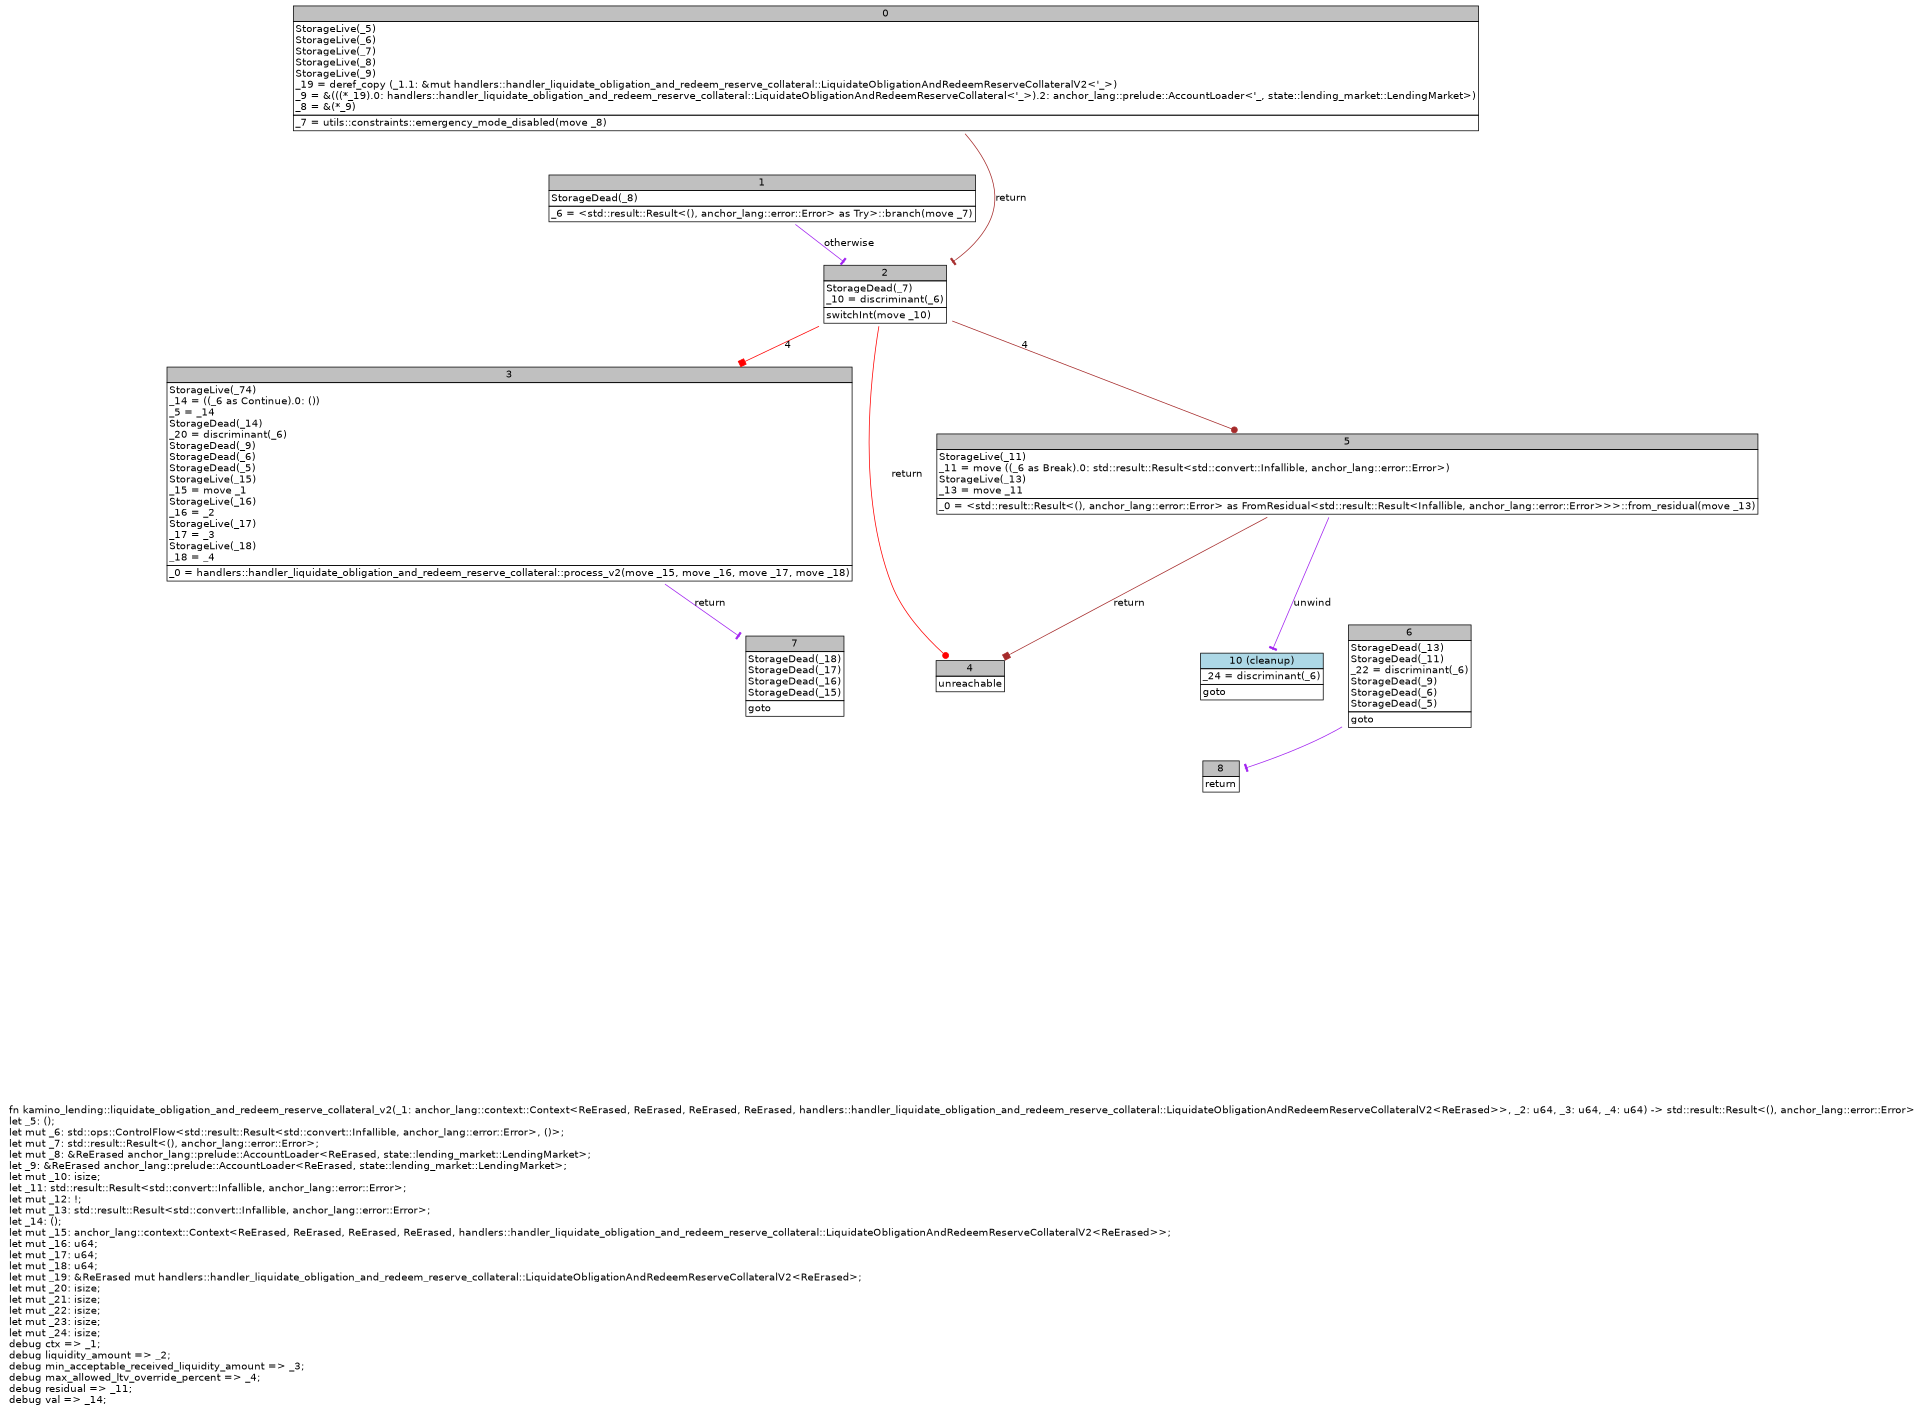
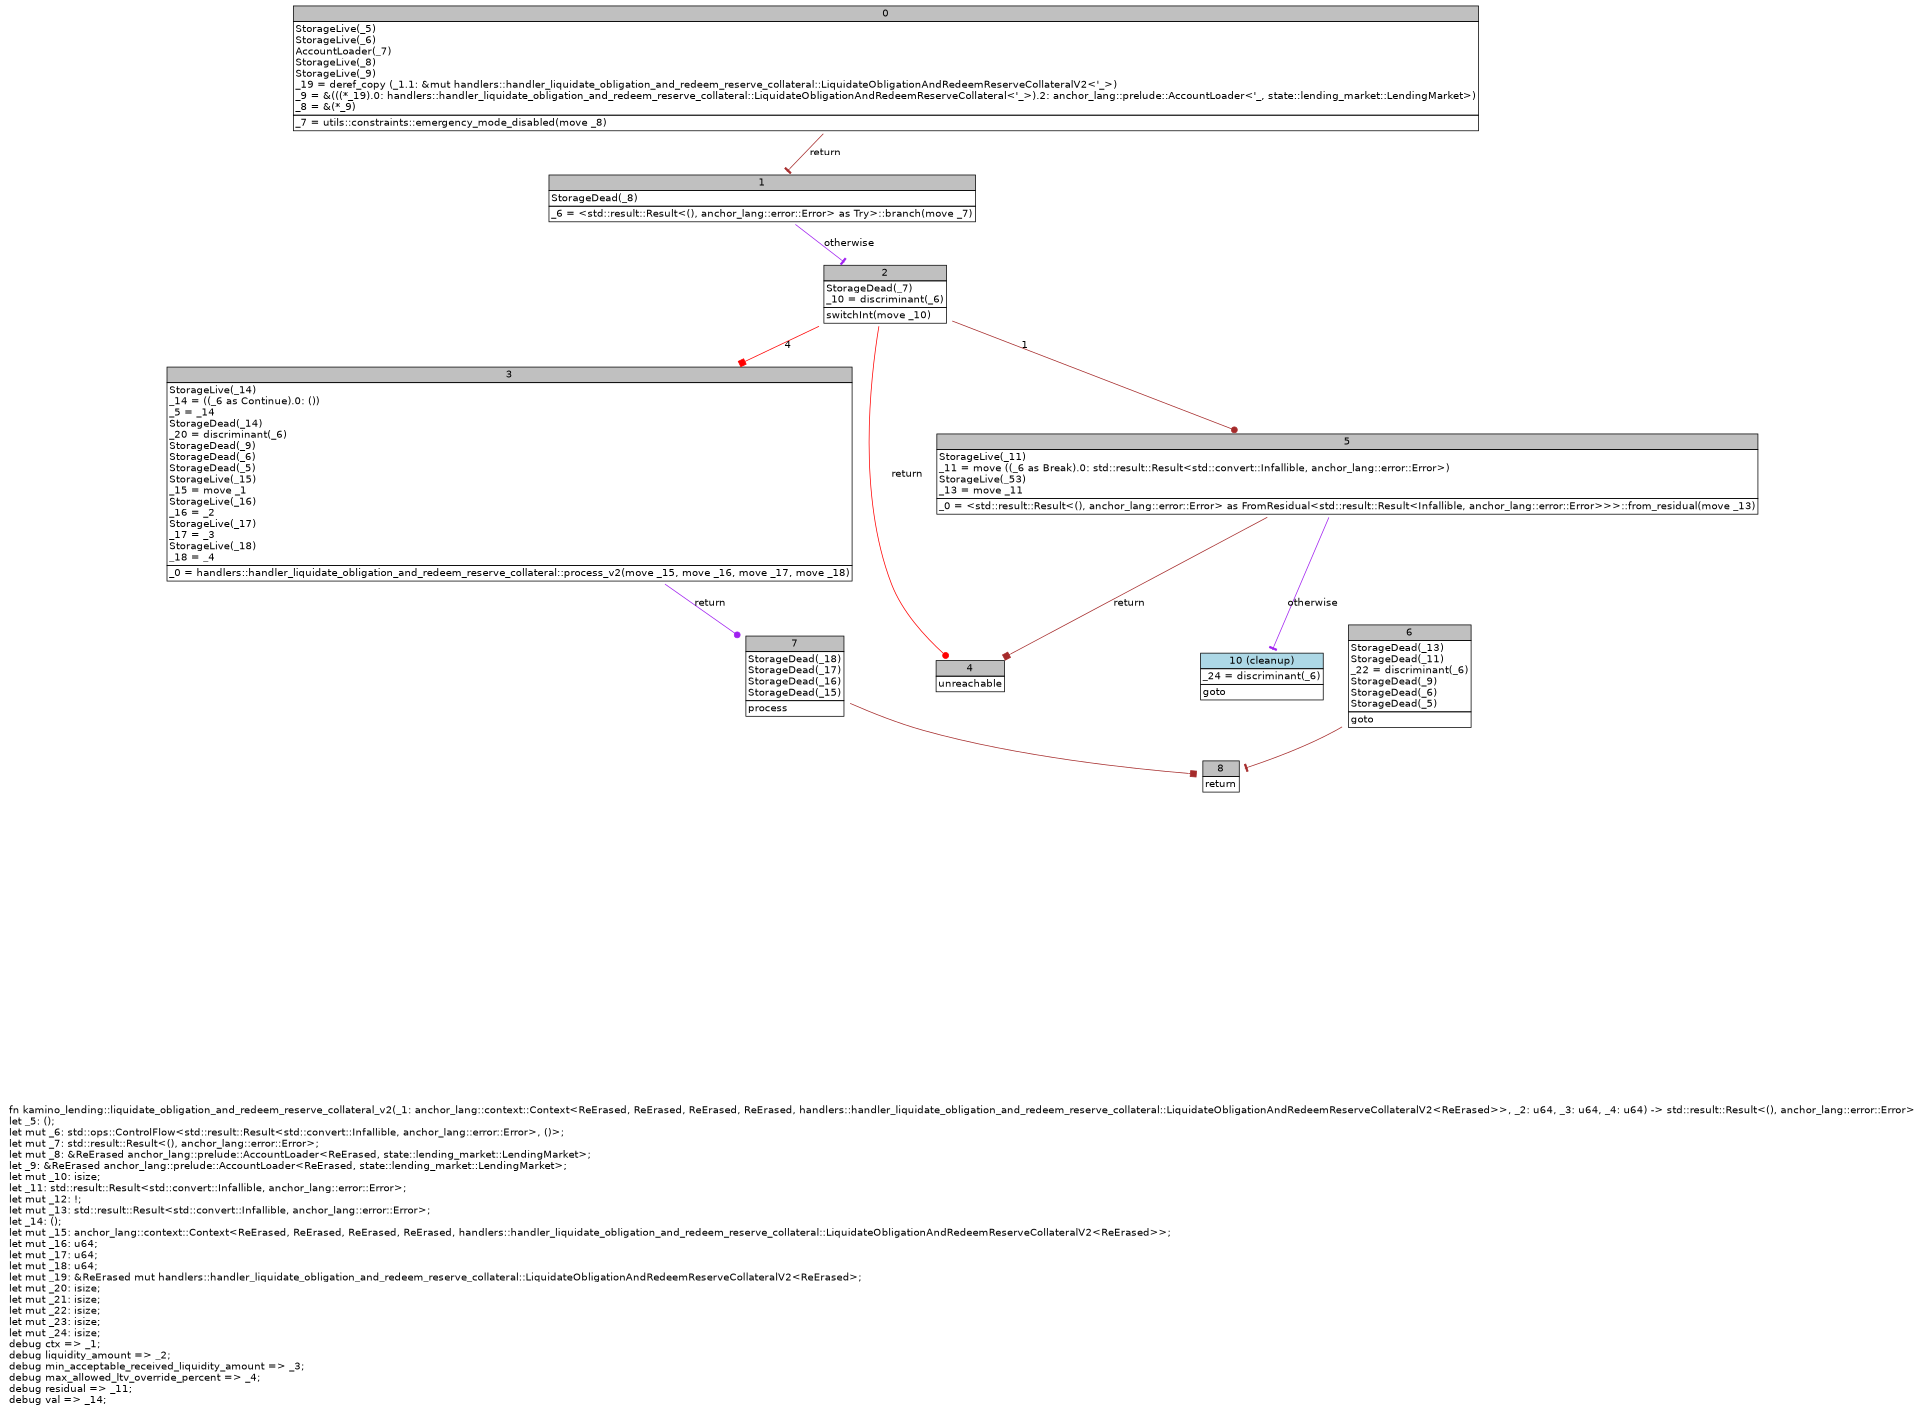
node "0": text "StorageLive(_7)" -> "AccountLoader(_7)"
edge "0" -> "2": now "0" -> "1"
edge "2" -> "5": label "4" -> "1"
node "3": text "StorageLive(_74)" -> "StorageLive(_14)"
node "5": text "StorageLive(_13)" -> "StorageLive(_53)"
edge "5" -> "10 (cleanup)": label "unwind" -> "otherwise"
edge "3" -> "7": arrowhead tee -> dot
node "7": text "goto" -> "process"
edge "6" -> "8": color purple -> brown
edge "7" -> "8": added
